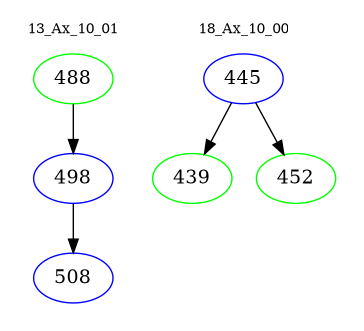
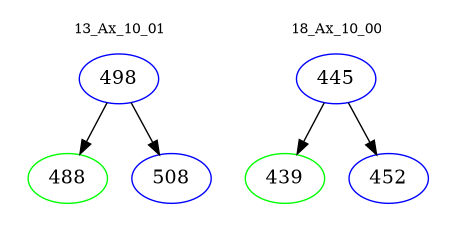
edge "488" -> "498": reversed
node "452": color green -> blue
